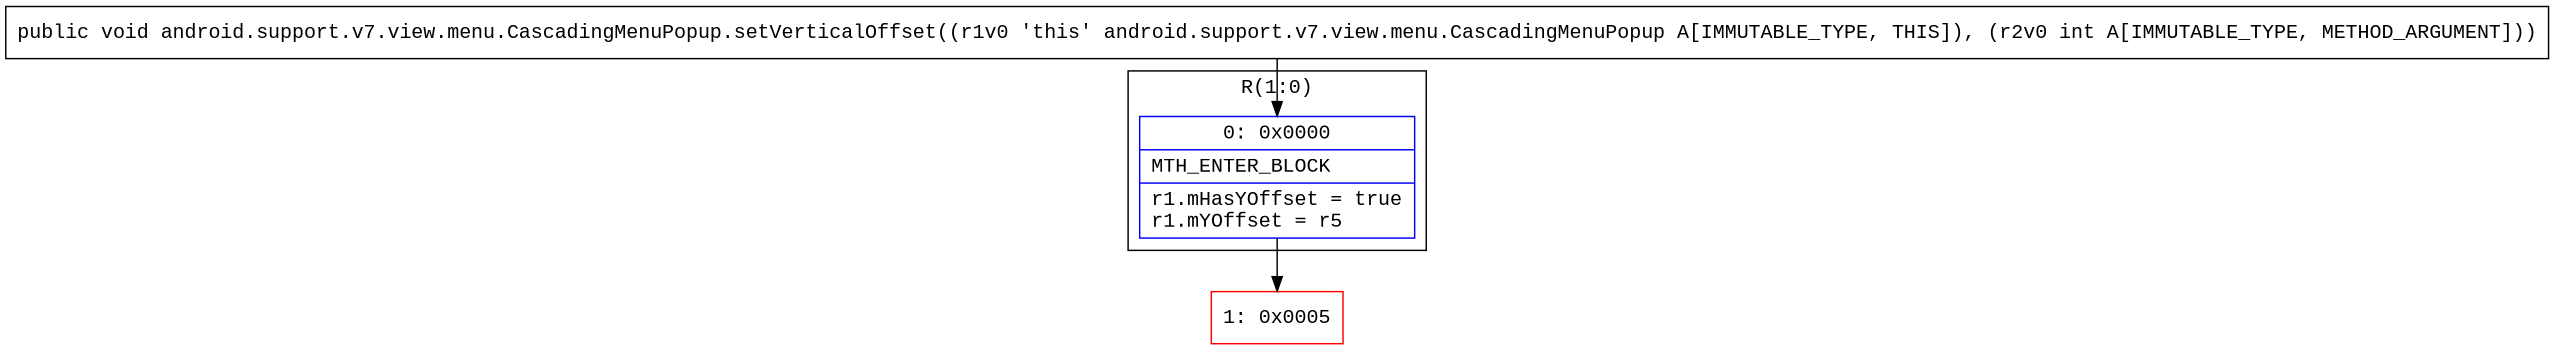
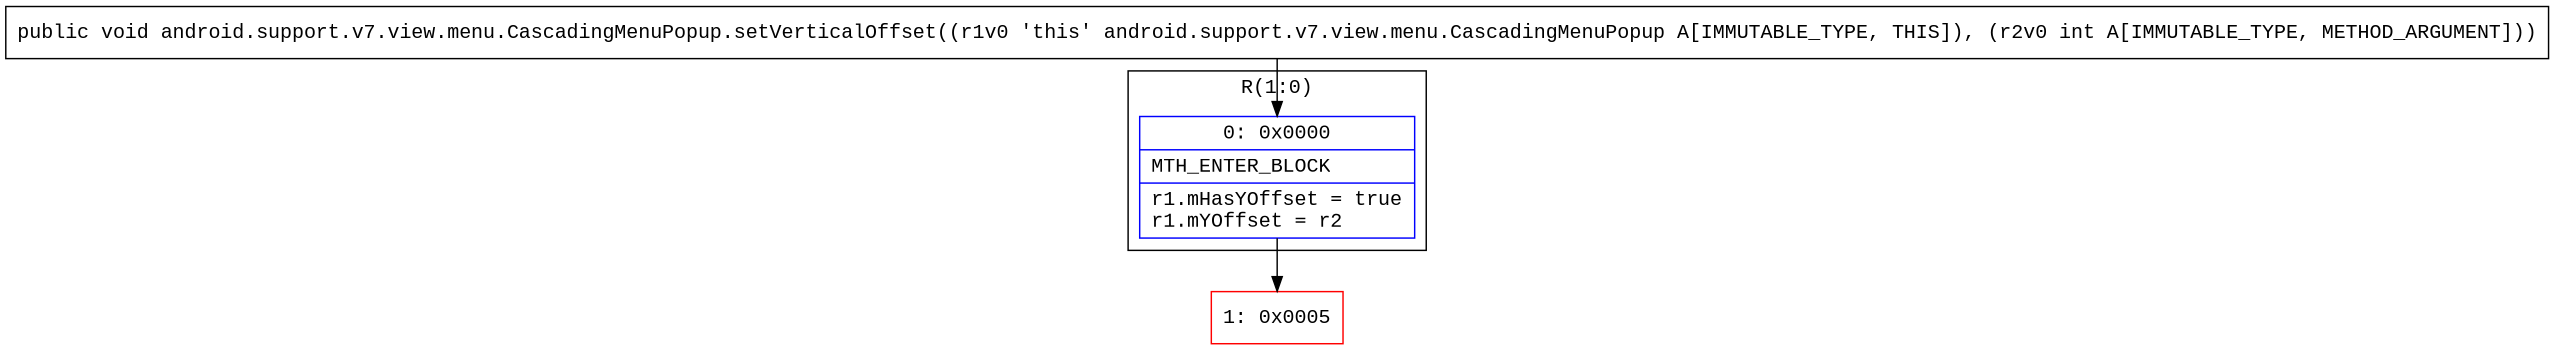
node "0: 0x0000": text "r1.mYOffset = r5" -> "r1.mYOffset = r2"
